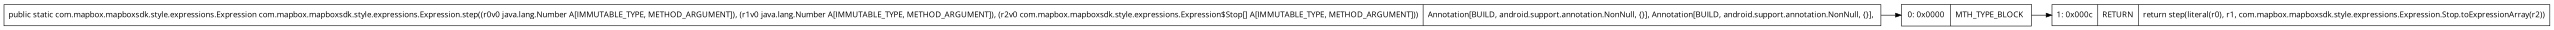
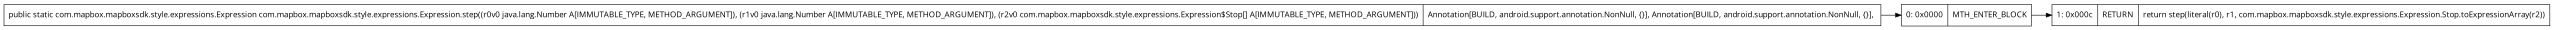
node "0: 0x0000": text "MTH_TYPE_BLOCK" -> "MTH_ENTER_BLOCK"
